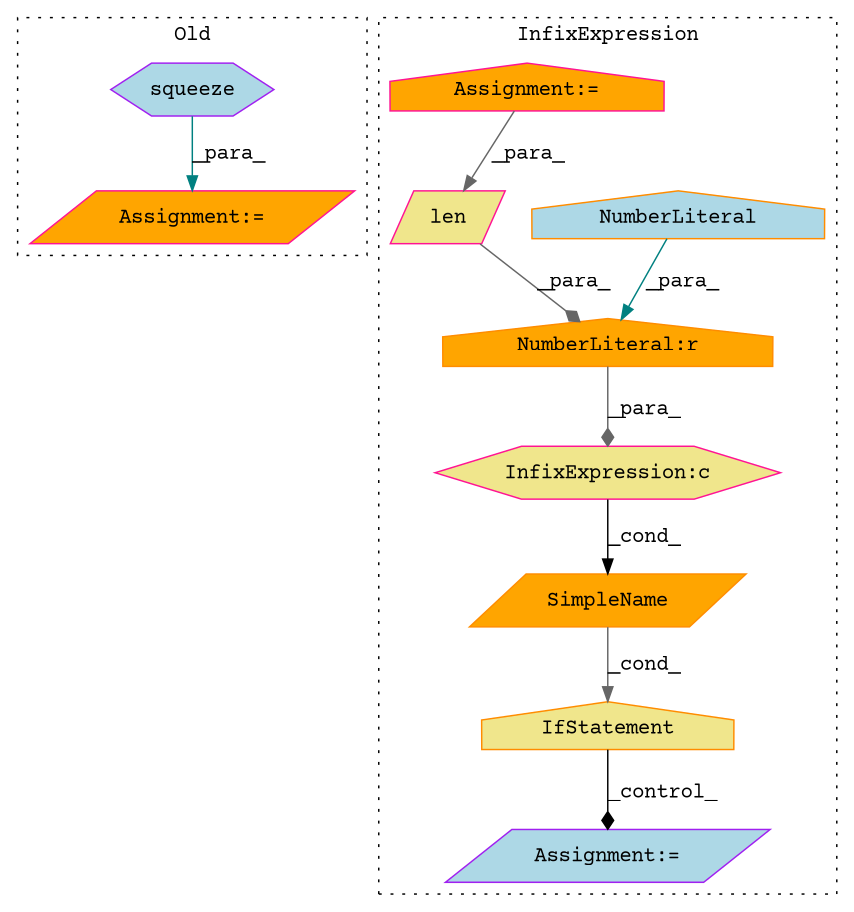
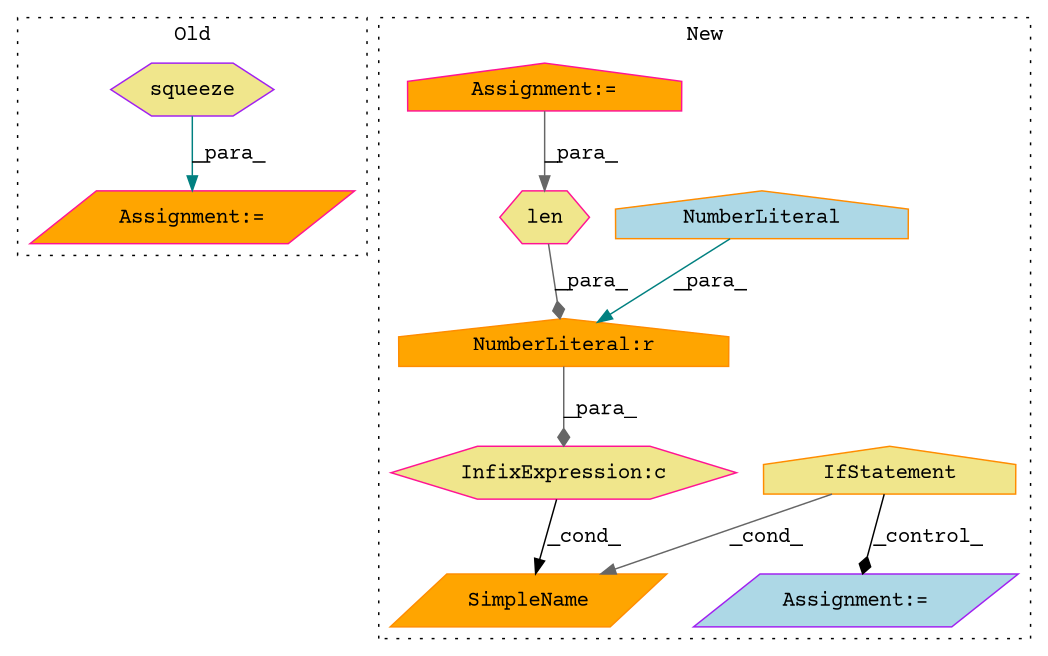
cluster "InfixExpression": label "InfixExpression" -> "New"
node "squeeze": fillcolor lightblue -> khaki
node "len": shape parallelogram -> hexagon
edge "SimpleName" -> "IfStatement": reversed
